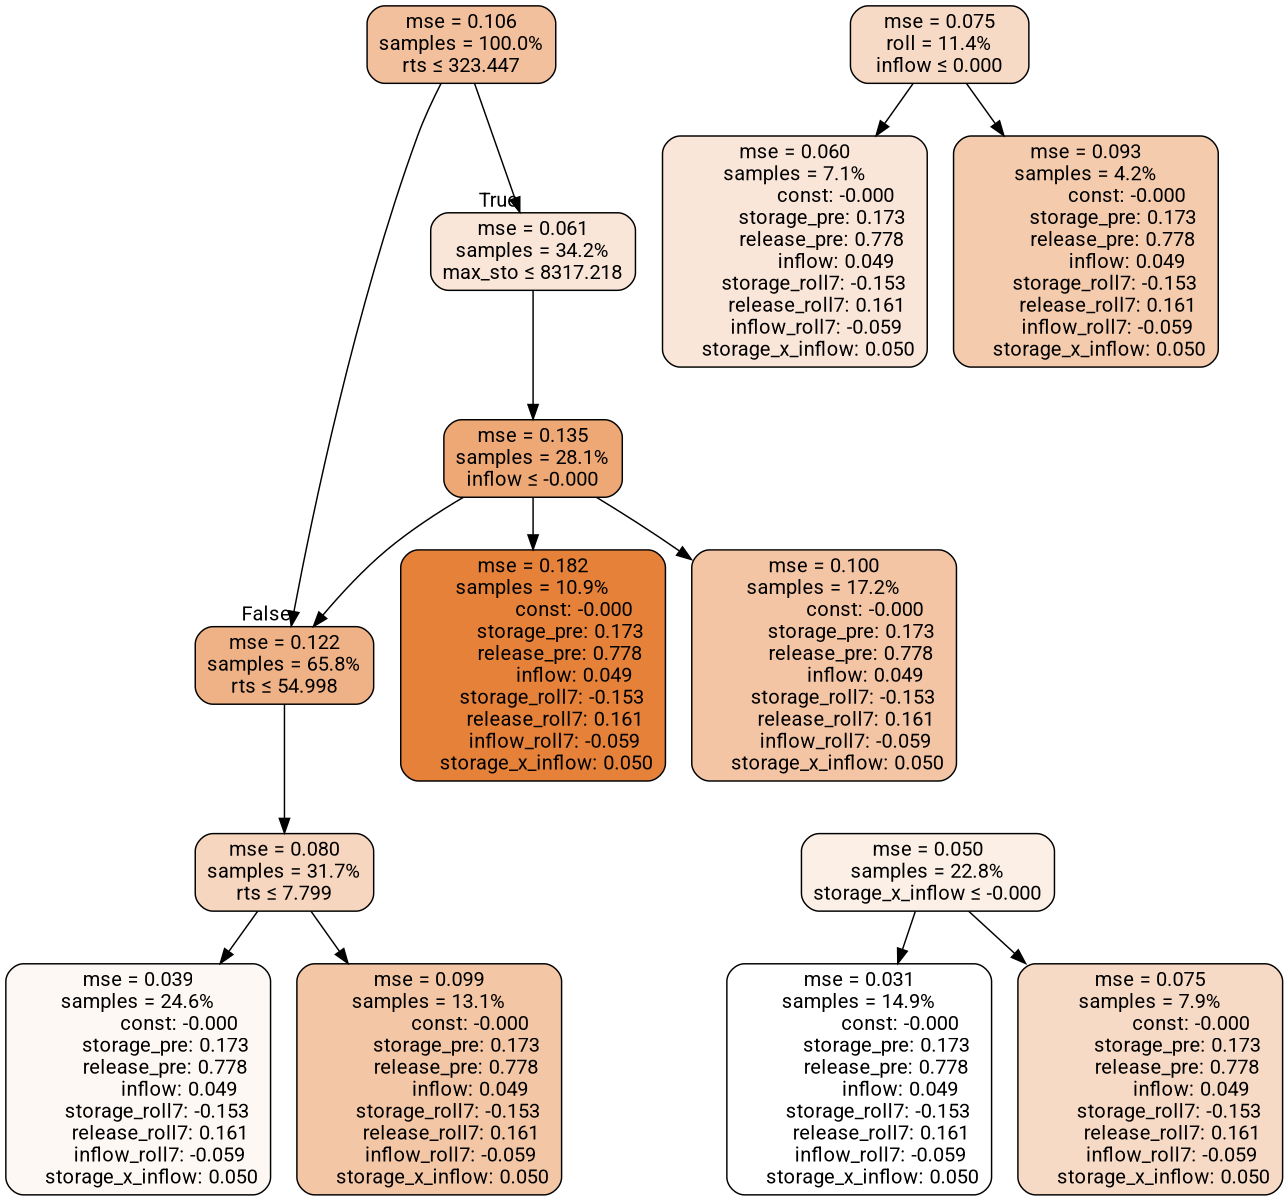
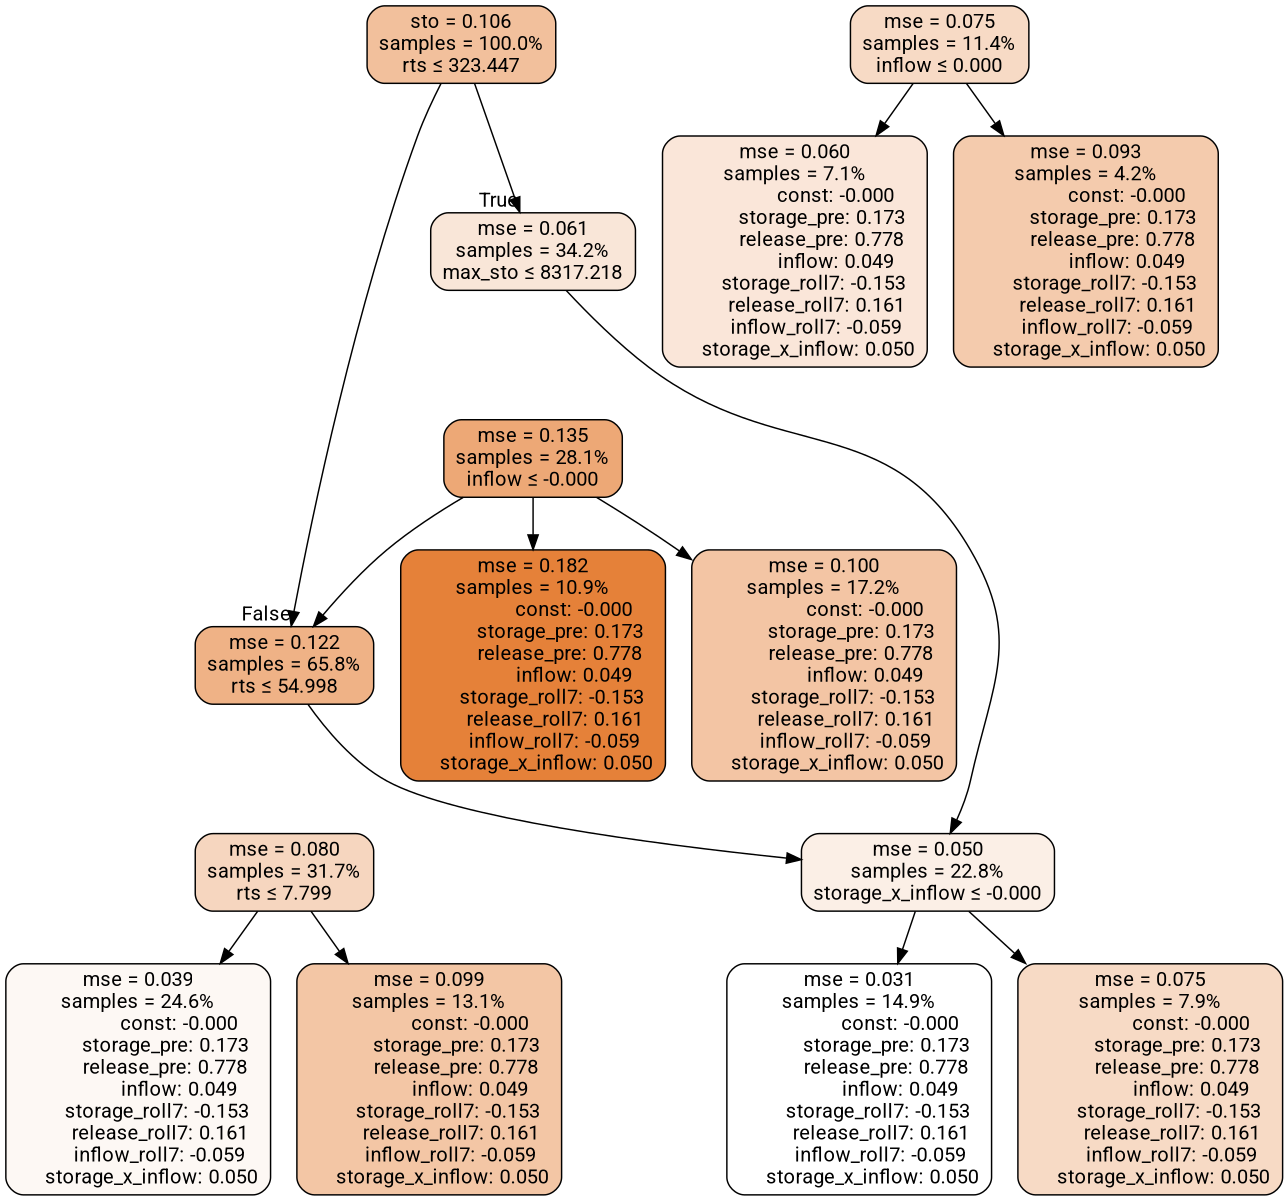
node "mse = 0.106 samples = 100.0% rts ≤ 323.447": label "mse = 0.106 samples = 100.0% rts ≤ 323.447" -> "sto = 0.106 samples = 100.0% rts ≤ 323.447"
node "mse = 0.075 roll = 11.4% inflow ≤ 0.000": label "mse = 0.075 roll = 11.4% inflow ≤ 0.000" -> "mse = 0.075 samples = 11.4% inflow ≤ 0.000"
edge "mse = 0.061 samples = 34.2% max_sto ≤ 8317.218" -> "mse = 0.135 samples = 28.1% inflow ≤ -0.000": now "mse = 0.061 samples = 34.2% max_sto ≤ 8317.218" -> "mse = 0.050 samples = 22.8% storage_x_inflow ≤ -0.000"
edge "mse = 0.122 samples = 65.8% rts ≤ 54.998" -> "mse = 0.080 samples = 31.7% rts ≤ 7.799": now "mse = 0.122 samples = 65.8% rts ≤ 54.998" -> "mse = 0.050 samples = 22.8% storage_x_inflow ≤ -0.000"
